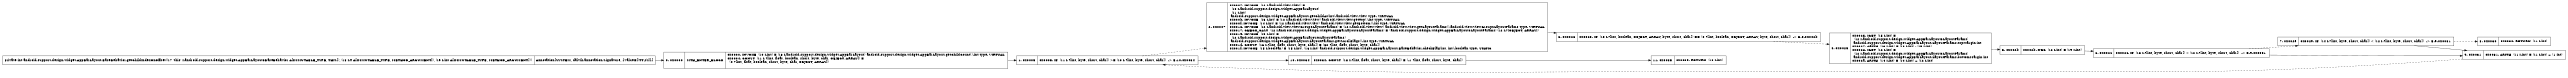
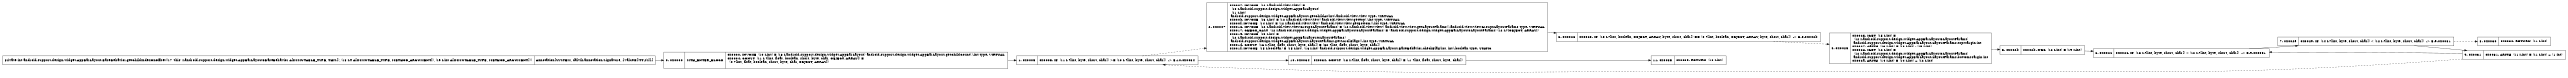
edge "6: 0x002c" -> "7: 0x002e": style dashed -> solid
edge "6: 0x002c" -> "9: 0x0031": reversed
